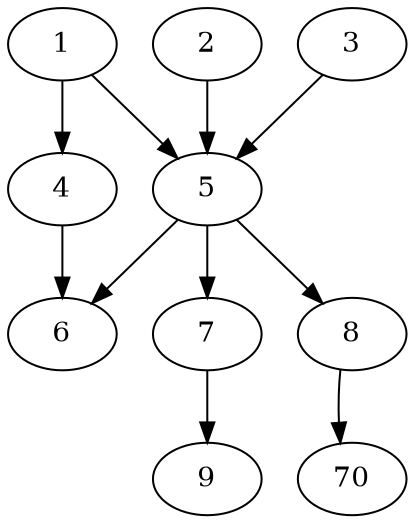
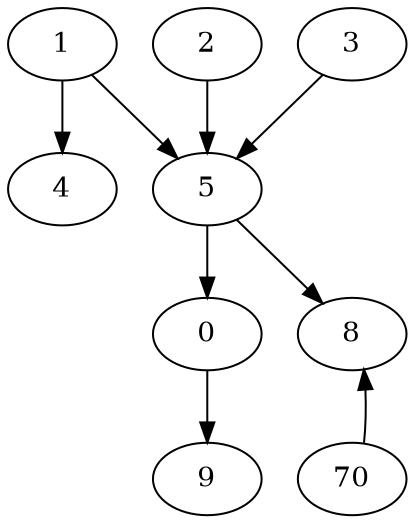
node "6": removed
node "7": label "7" -> "0"
edge "8" -> "70": reversed
